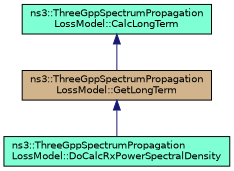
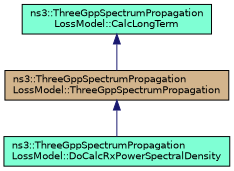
node "ns3::ThreeGppSpectrumPropagation LossModel::GetLongTerm": label "ns3::ThreeGppSpectrumPropagation LossModel::GetLongTerm" -> "ns3::ThreeGppSpectrumPropagation LossModel::ThreeGppSpectrumPropagation"
